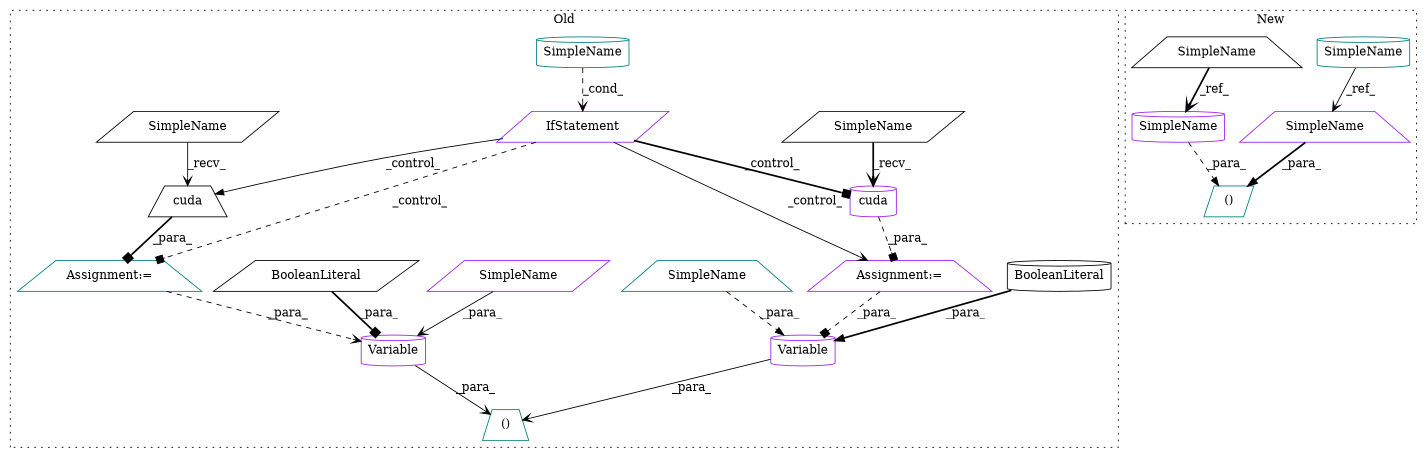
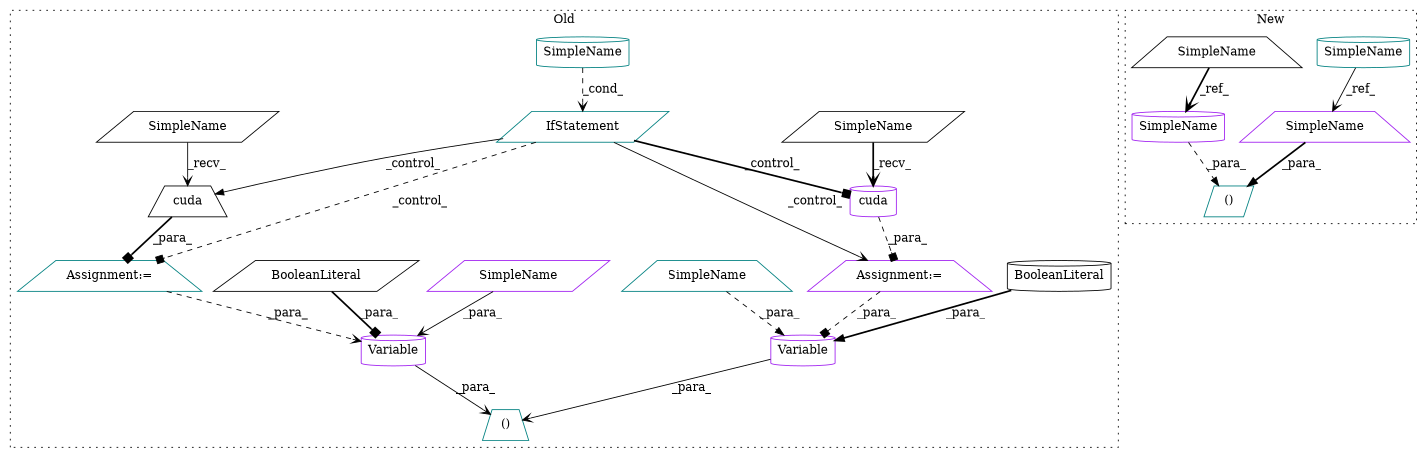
node "IfStatement": color purple -> teal
